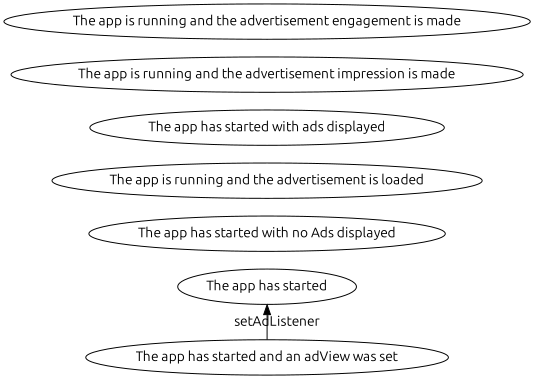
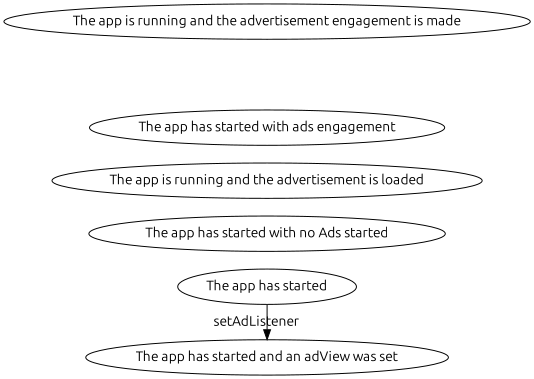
node "The app is running and the advertisement impression is made": removed
node "The app has started with ads displayed": label "The app has started with ads displayed" -> "The app has started with ads engagement"
node "The app has started with no Ads displayed": label "The app has started with no Ads displayed" -> "The app has started with no Ads started"
edge "The app has started and an adView was set" -> "The app has started": reversed
